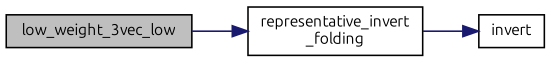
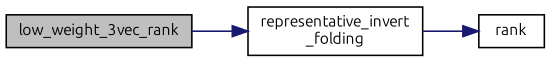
node "low_weight_3vec_low": label "low_weight_3vec_low" -> "low_weight_3vec_rank"
node "invert": label "invert" -> "rank"
